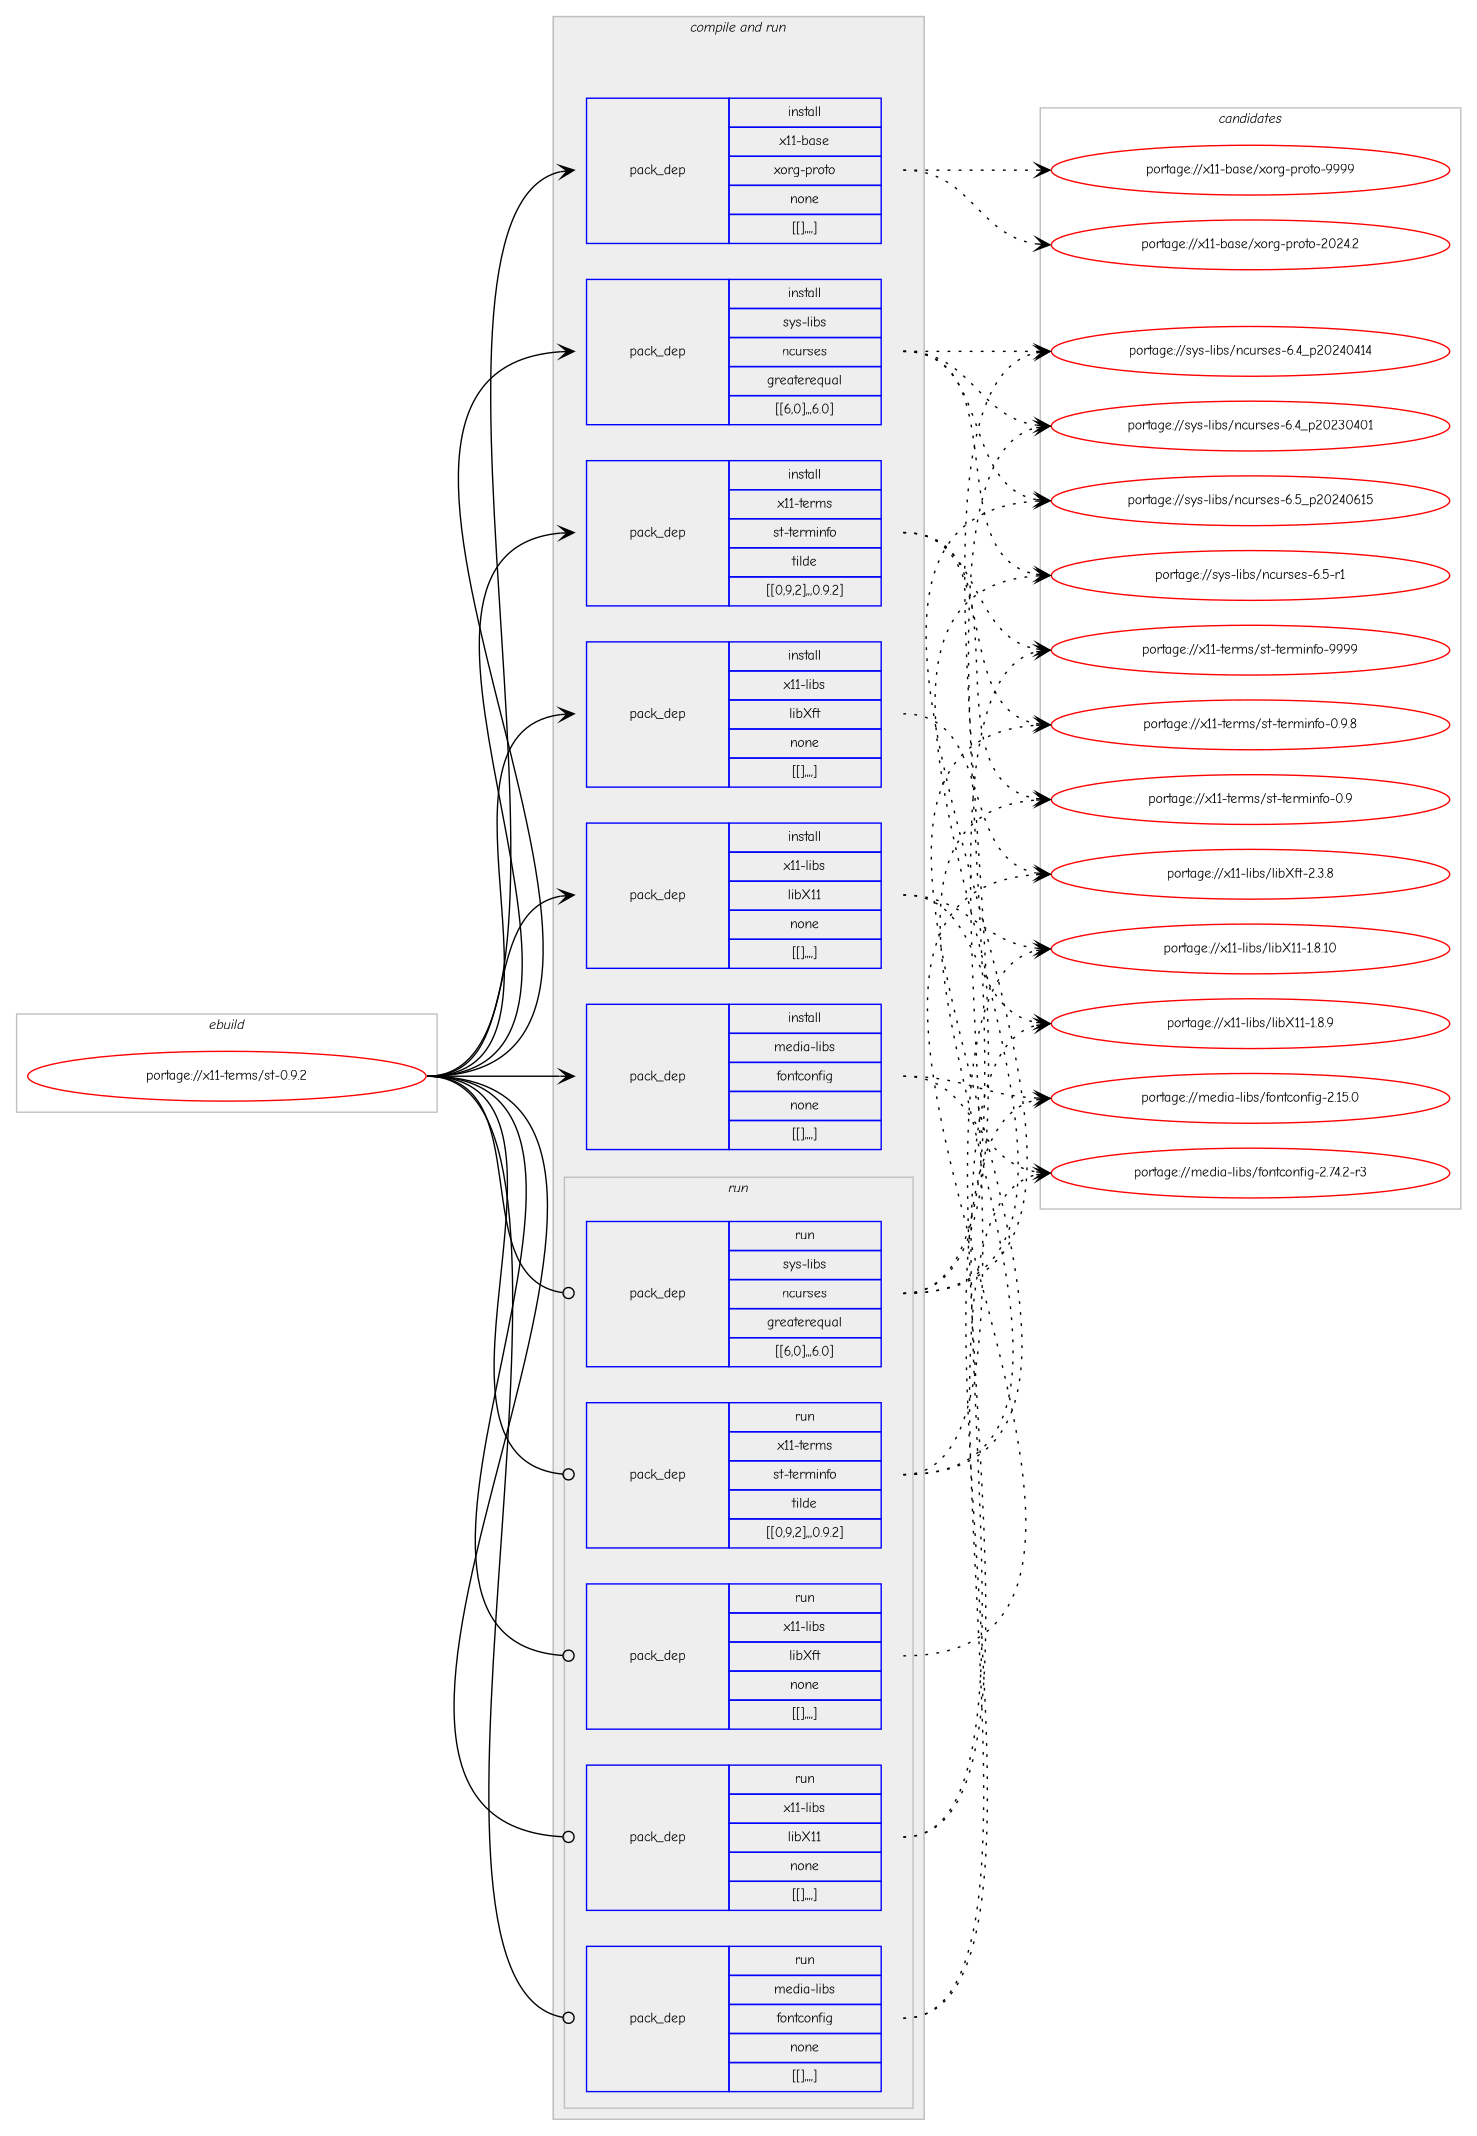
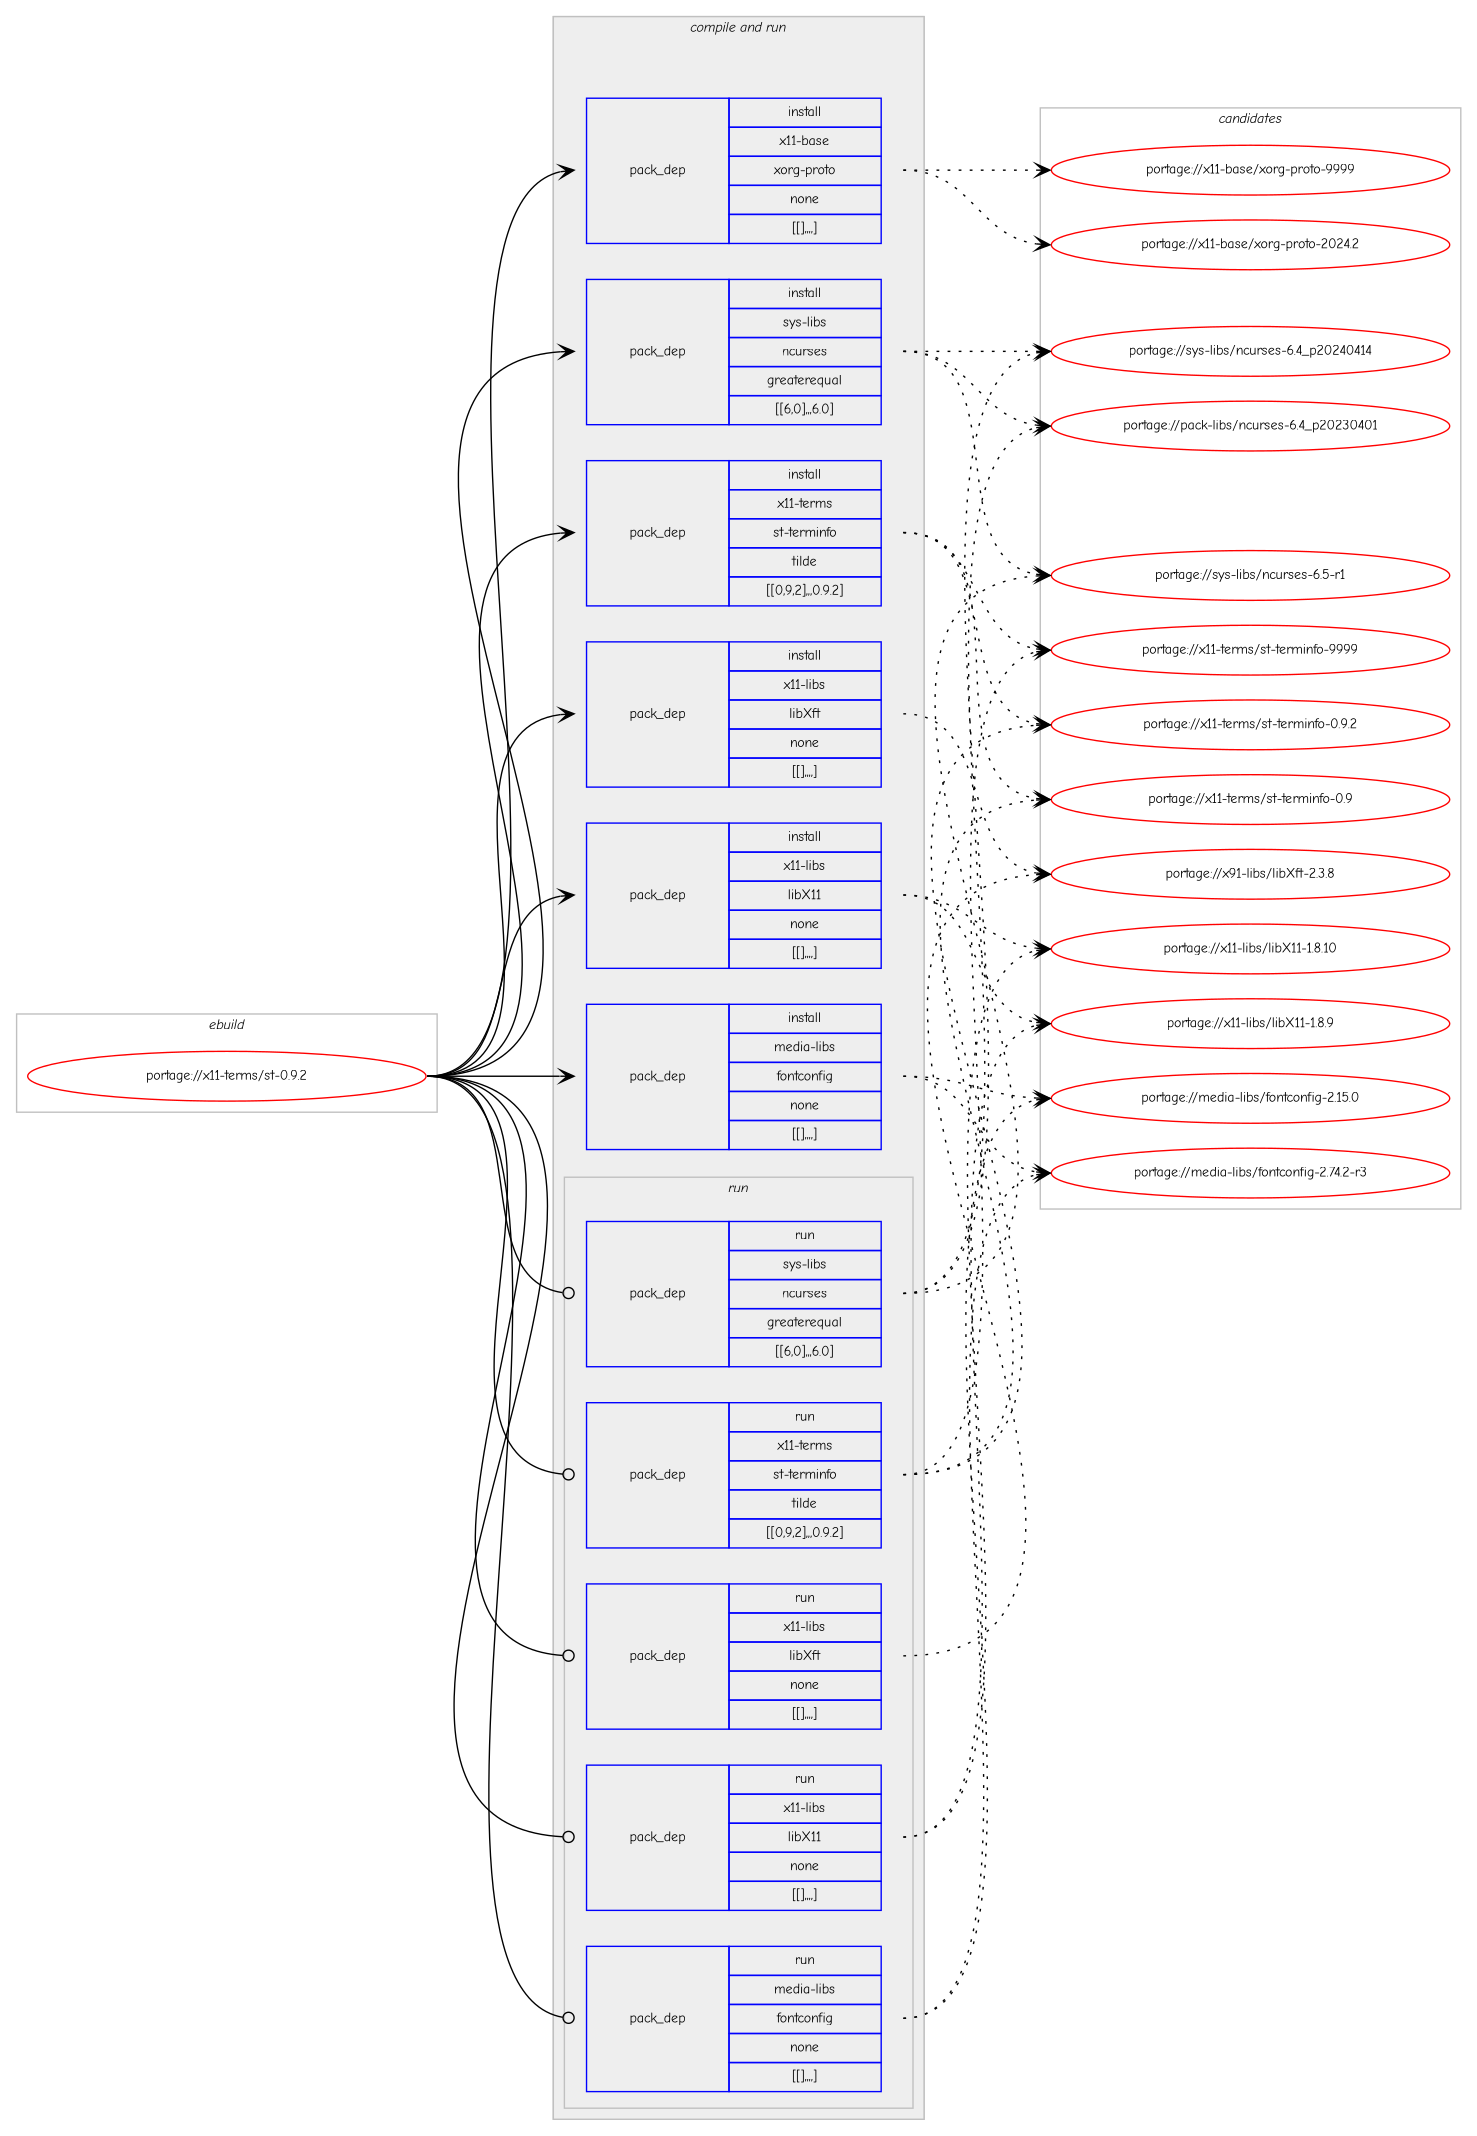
node "portage://sys-libs/ncurses-6.4_p20230401": label "portage://sys-libs/ncurses-6.4_p20230401" -> "portage://pack-libs/ncurses-6.4_p20230401"
node "portage://sys-libs/ncurses-6.5_p20240615": removed
node "portage://x11-terms/st-terminfo-0.9.8": label "portage://x11-terms/st-terminfo-0.9.8" -> "portage://x11-terms/st-terminfo-0.9.2"
node "portage://x11-libs/libXft-2.3.8": label "portage://x11-libs/libXft-2.3.8" -> "portage://x91-libs/libXft-2.3.8"
